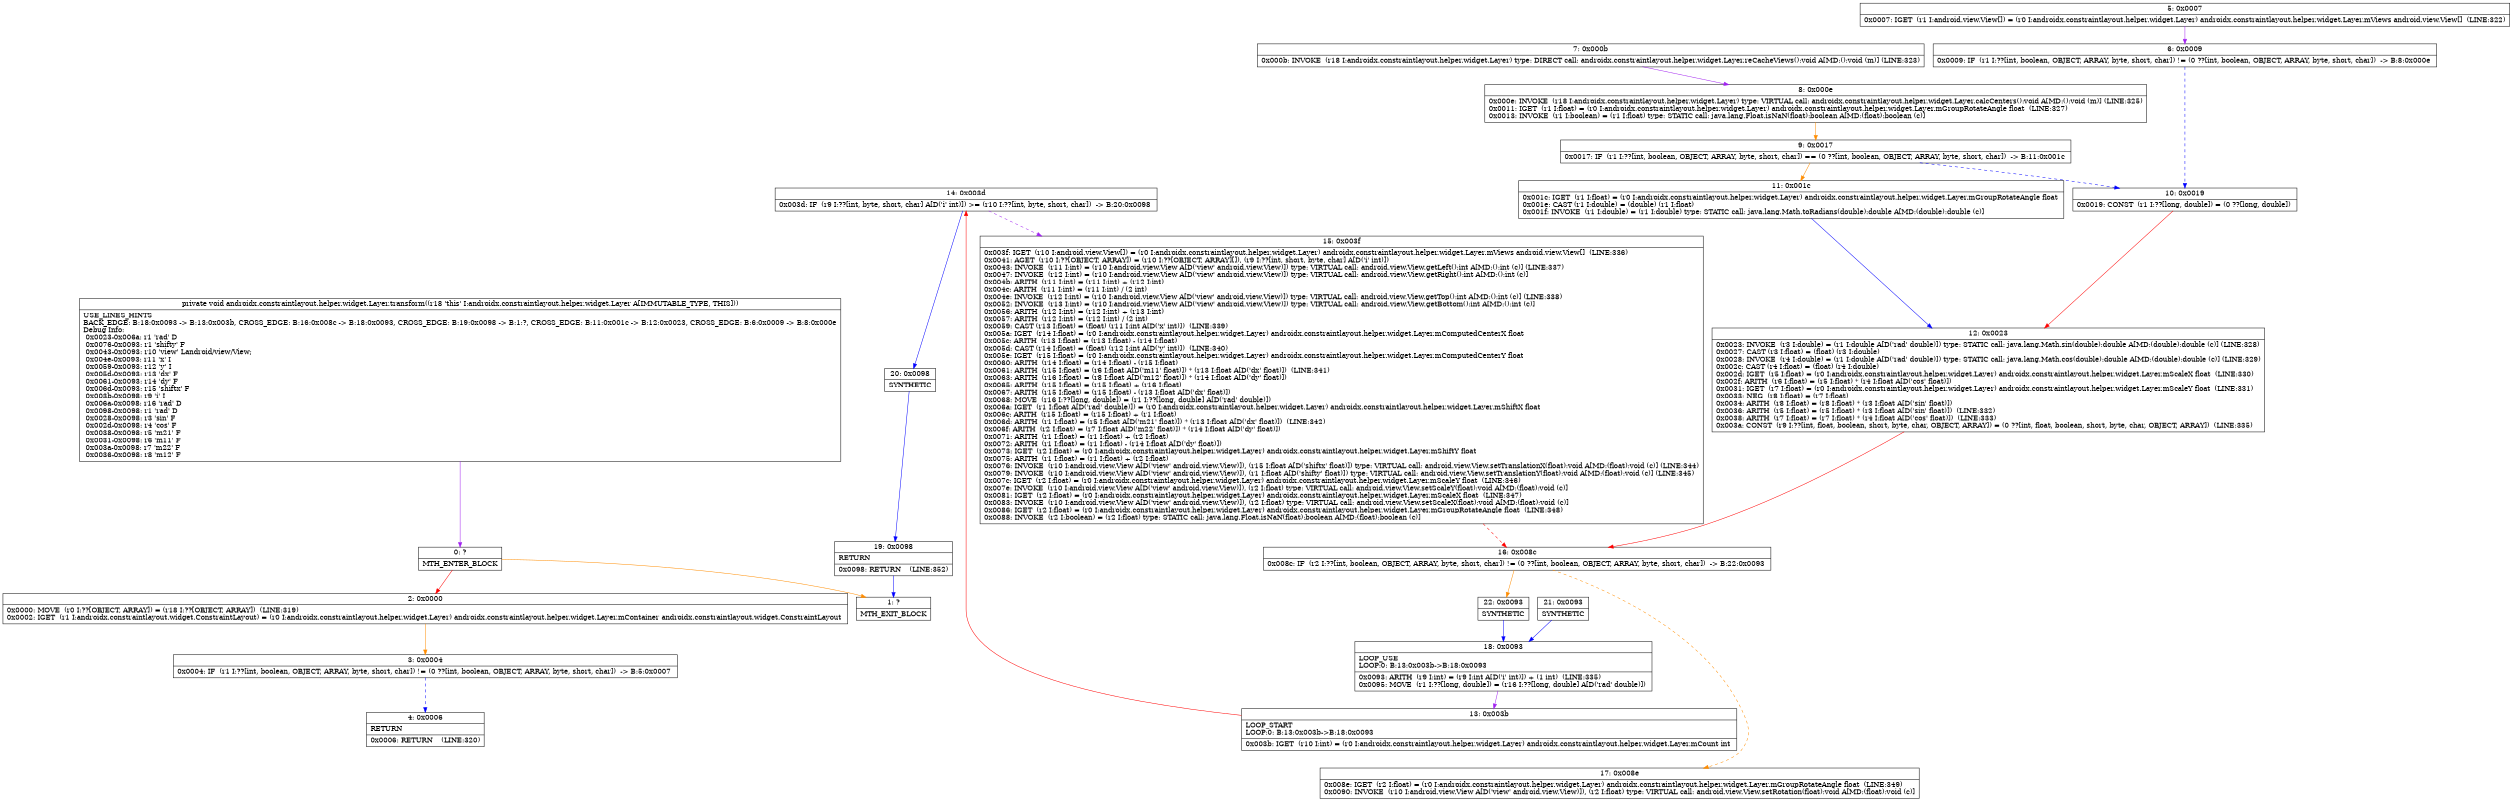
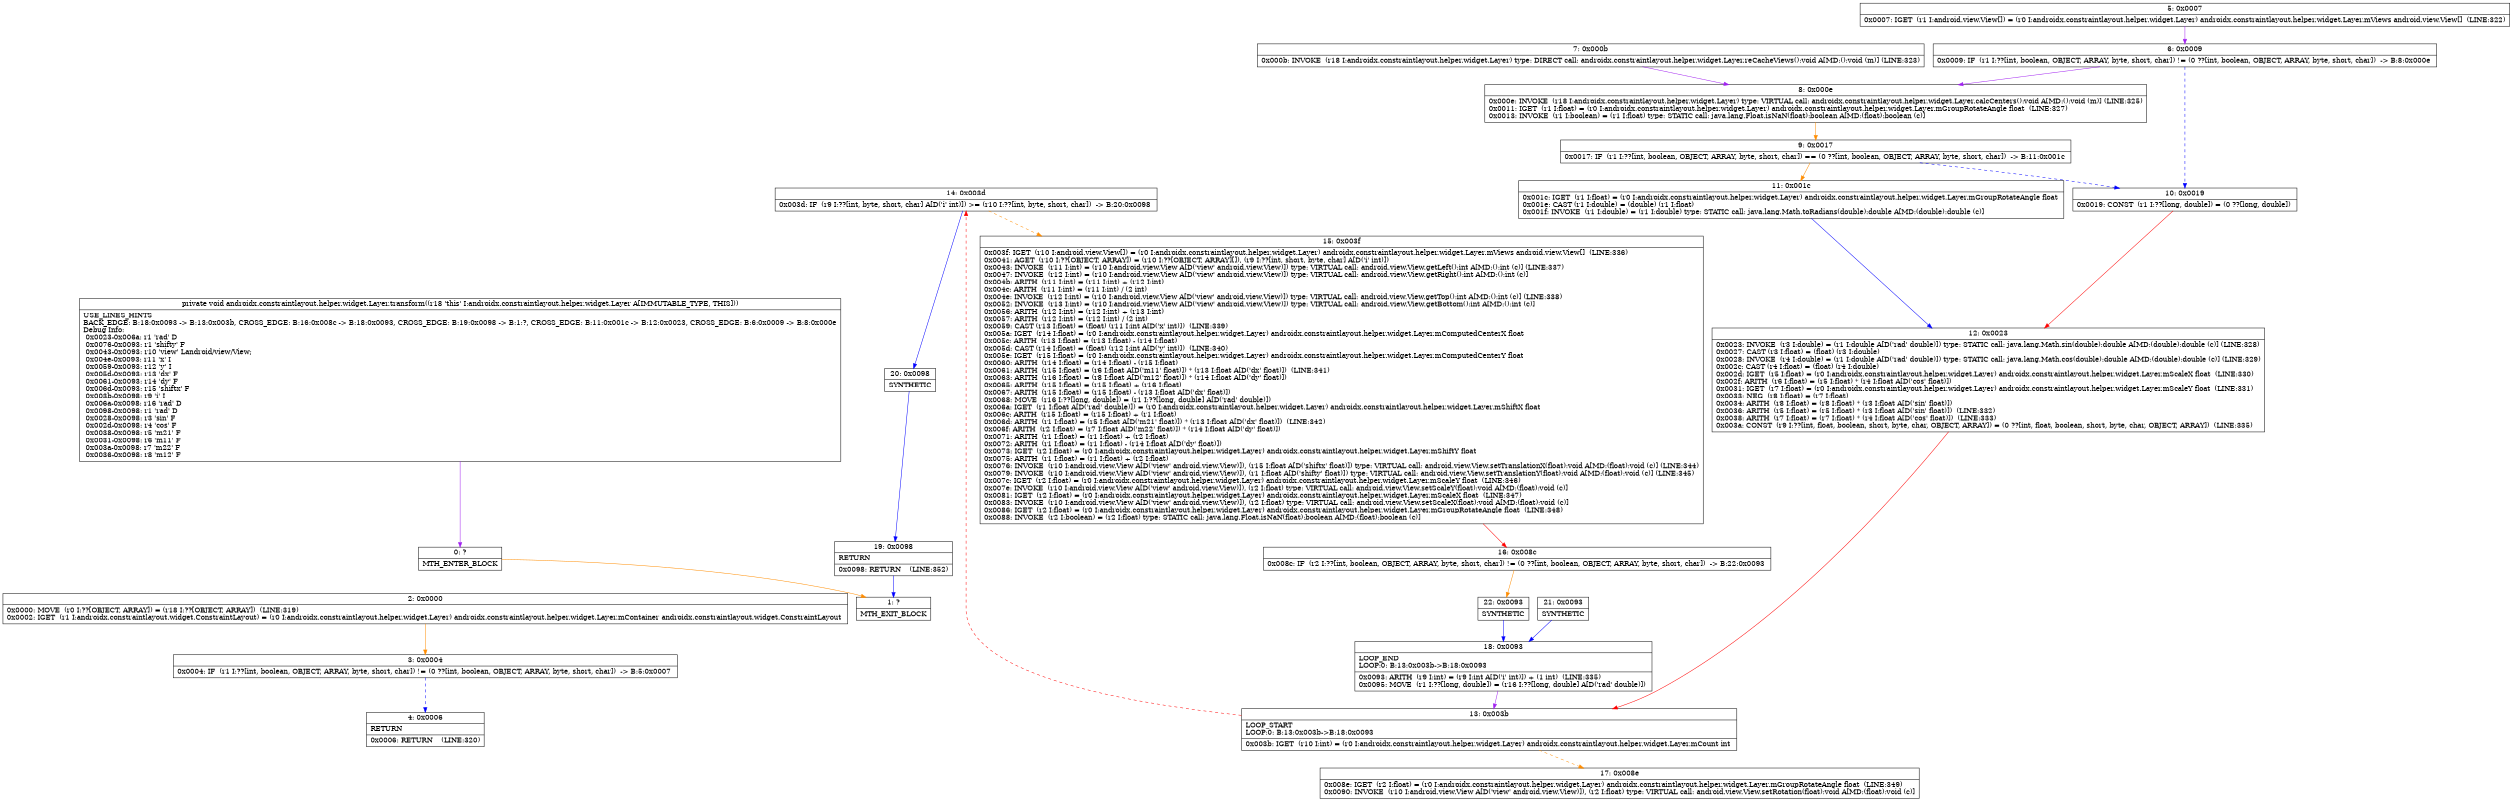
edge "6: 0x0009" -> "8: 0x000e": added
edge "14: 0x003d" -> "15: 0x003f": color purple -> darkorange
edge "12: 0x0023" -> "16: 0x008c": now "12: 0x0023" -> "13: 0x003b"
edge "15: 0x003f" -> "16: 0x008c": style dashed -> solid
edge "13: 0x003b" -> "14: 0x003d": style solid -> dashed
edge "0: ?" -> "2: 0x0000": removed
edge "16: 0x008c" -> "17: 0x008e": now "13: 0x003b" -> "17: 0x008e"
node "18: 0x0093": text "LOOP_USE" -> "LOOP_END"
